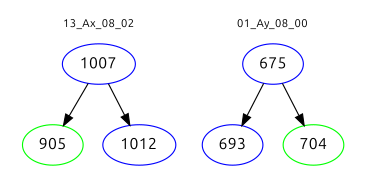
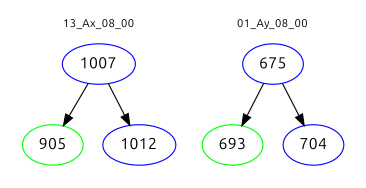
cluster "13_Ax_08_02": label "13_Ax_08_02" -> "13_Ax_08_00"
node "693": color blue -> green
node "704": color green -> blue
